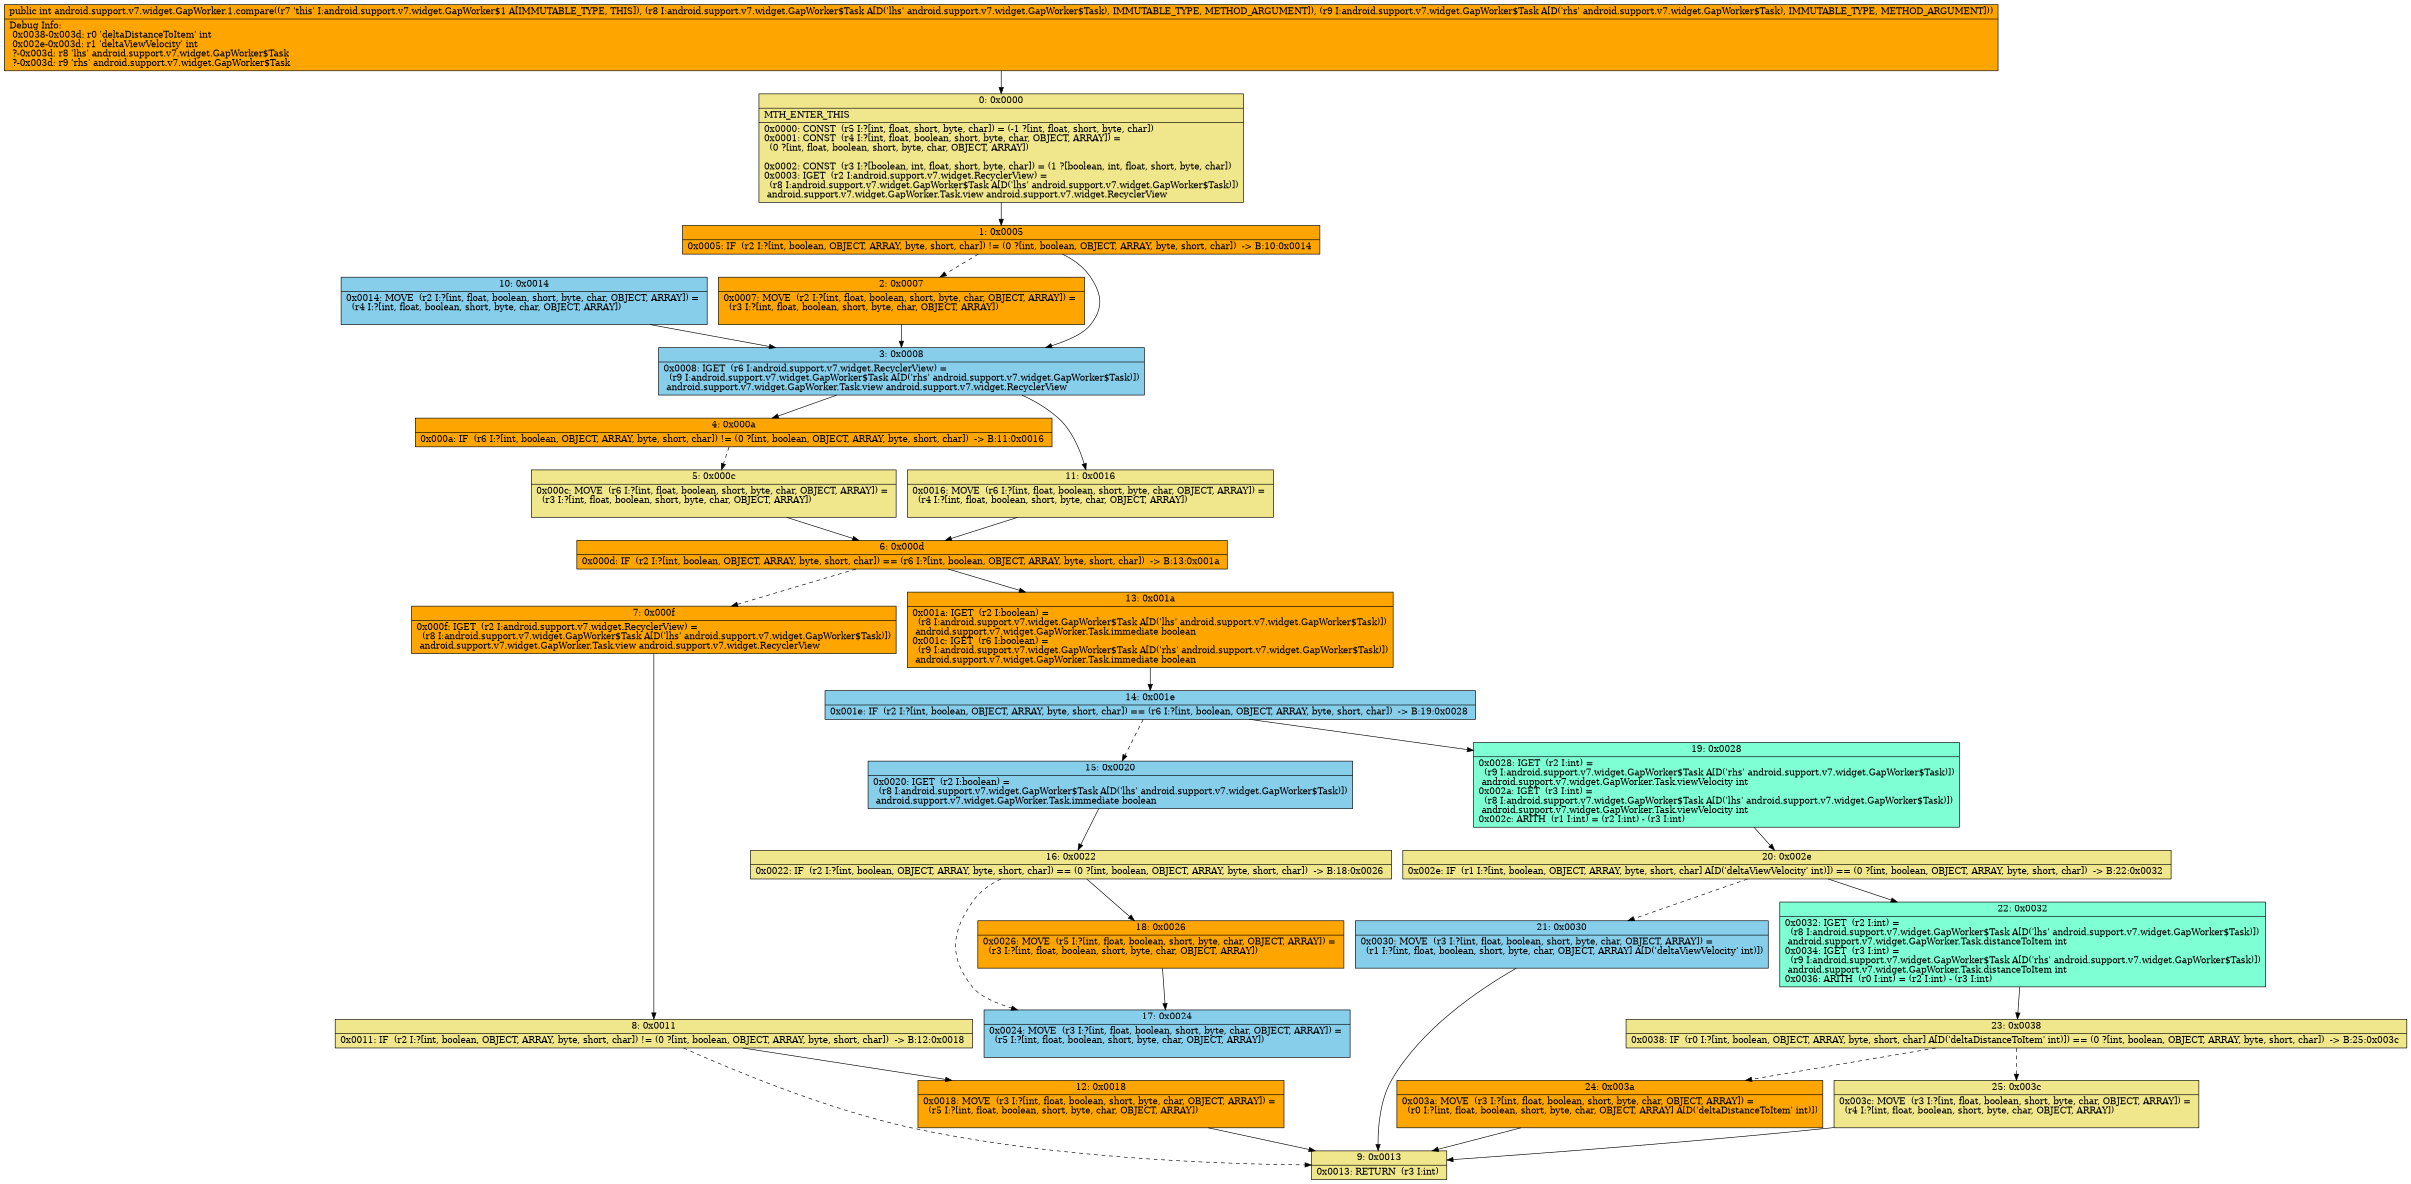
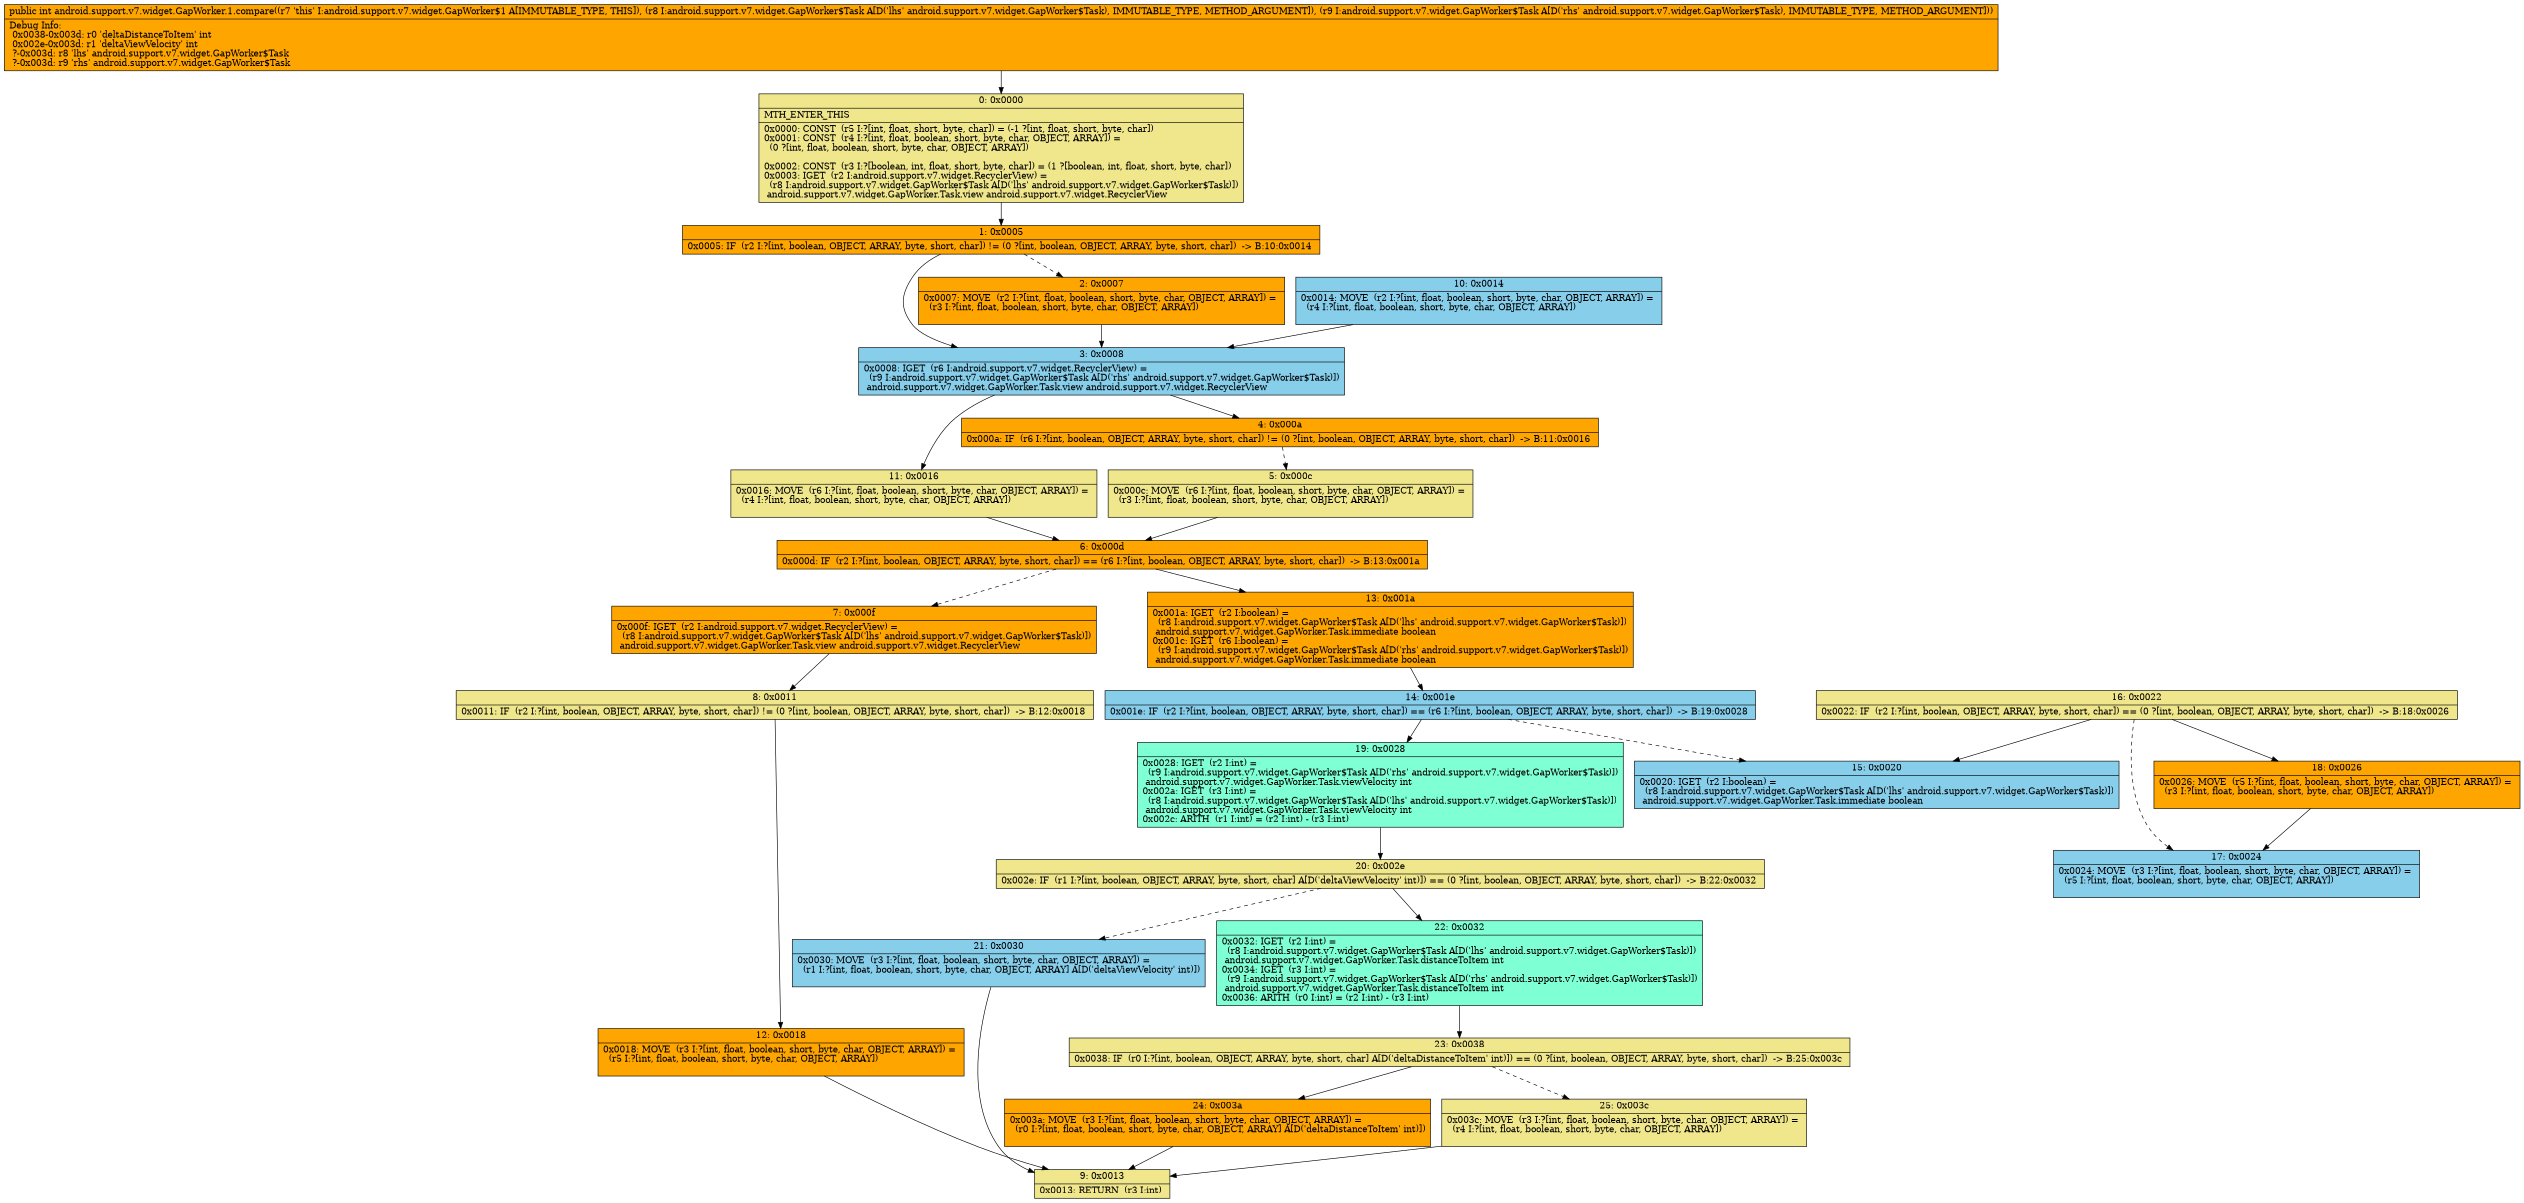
edge "15: 0x0020" -> "16: 0x0022": reversed
edge "23: 0x0038" -> "24: 0x003a": style dashed -> solid
edge "8: 0x0011" -> "9: 0x0013": removed
